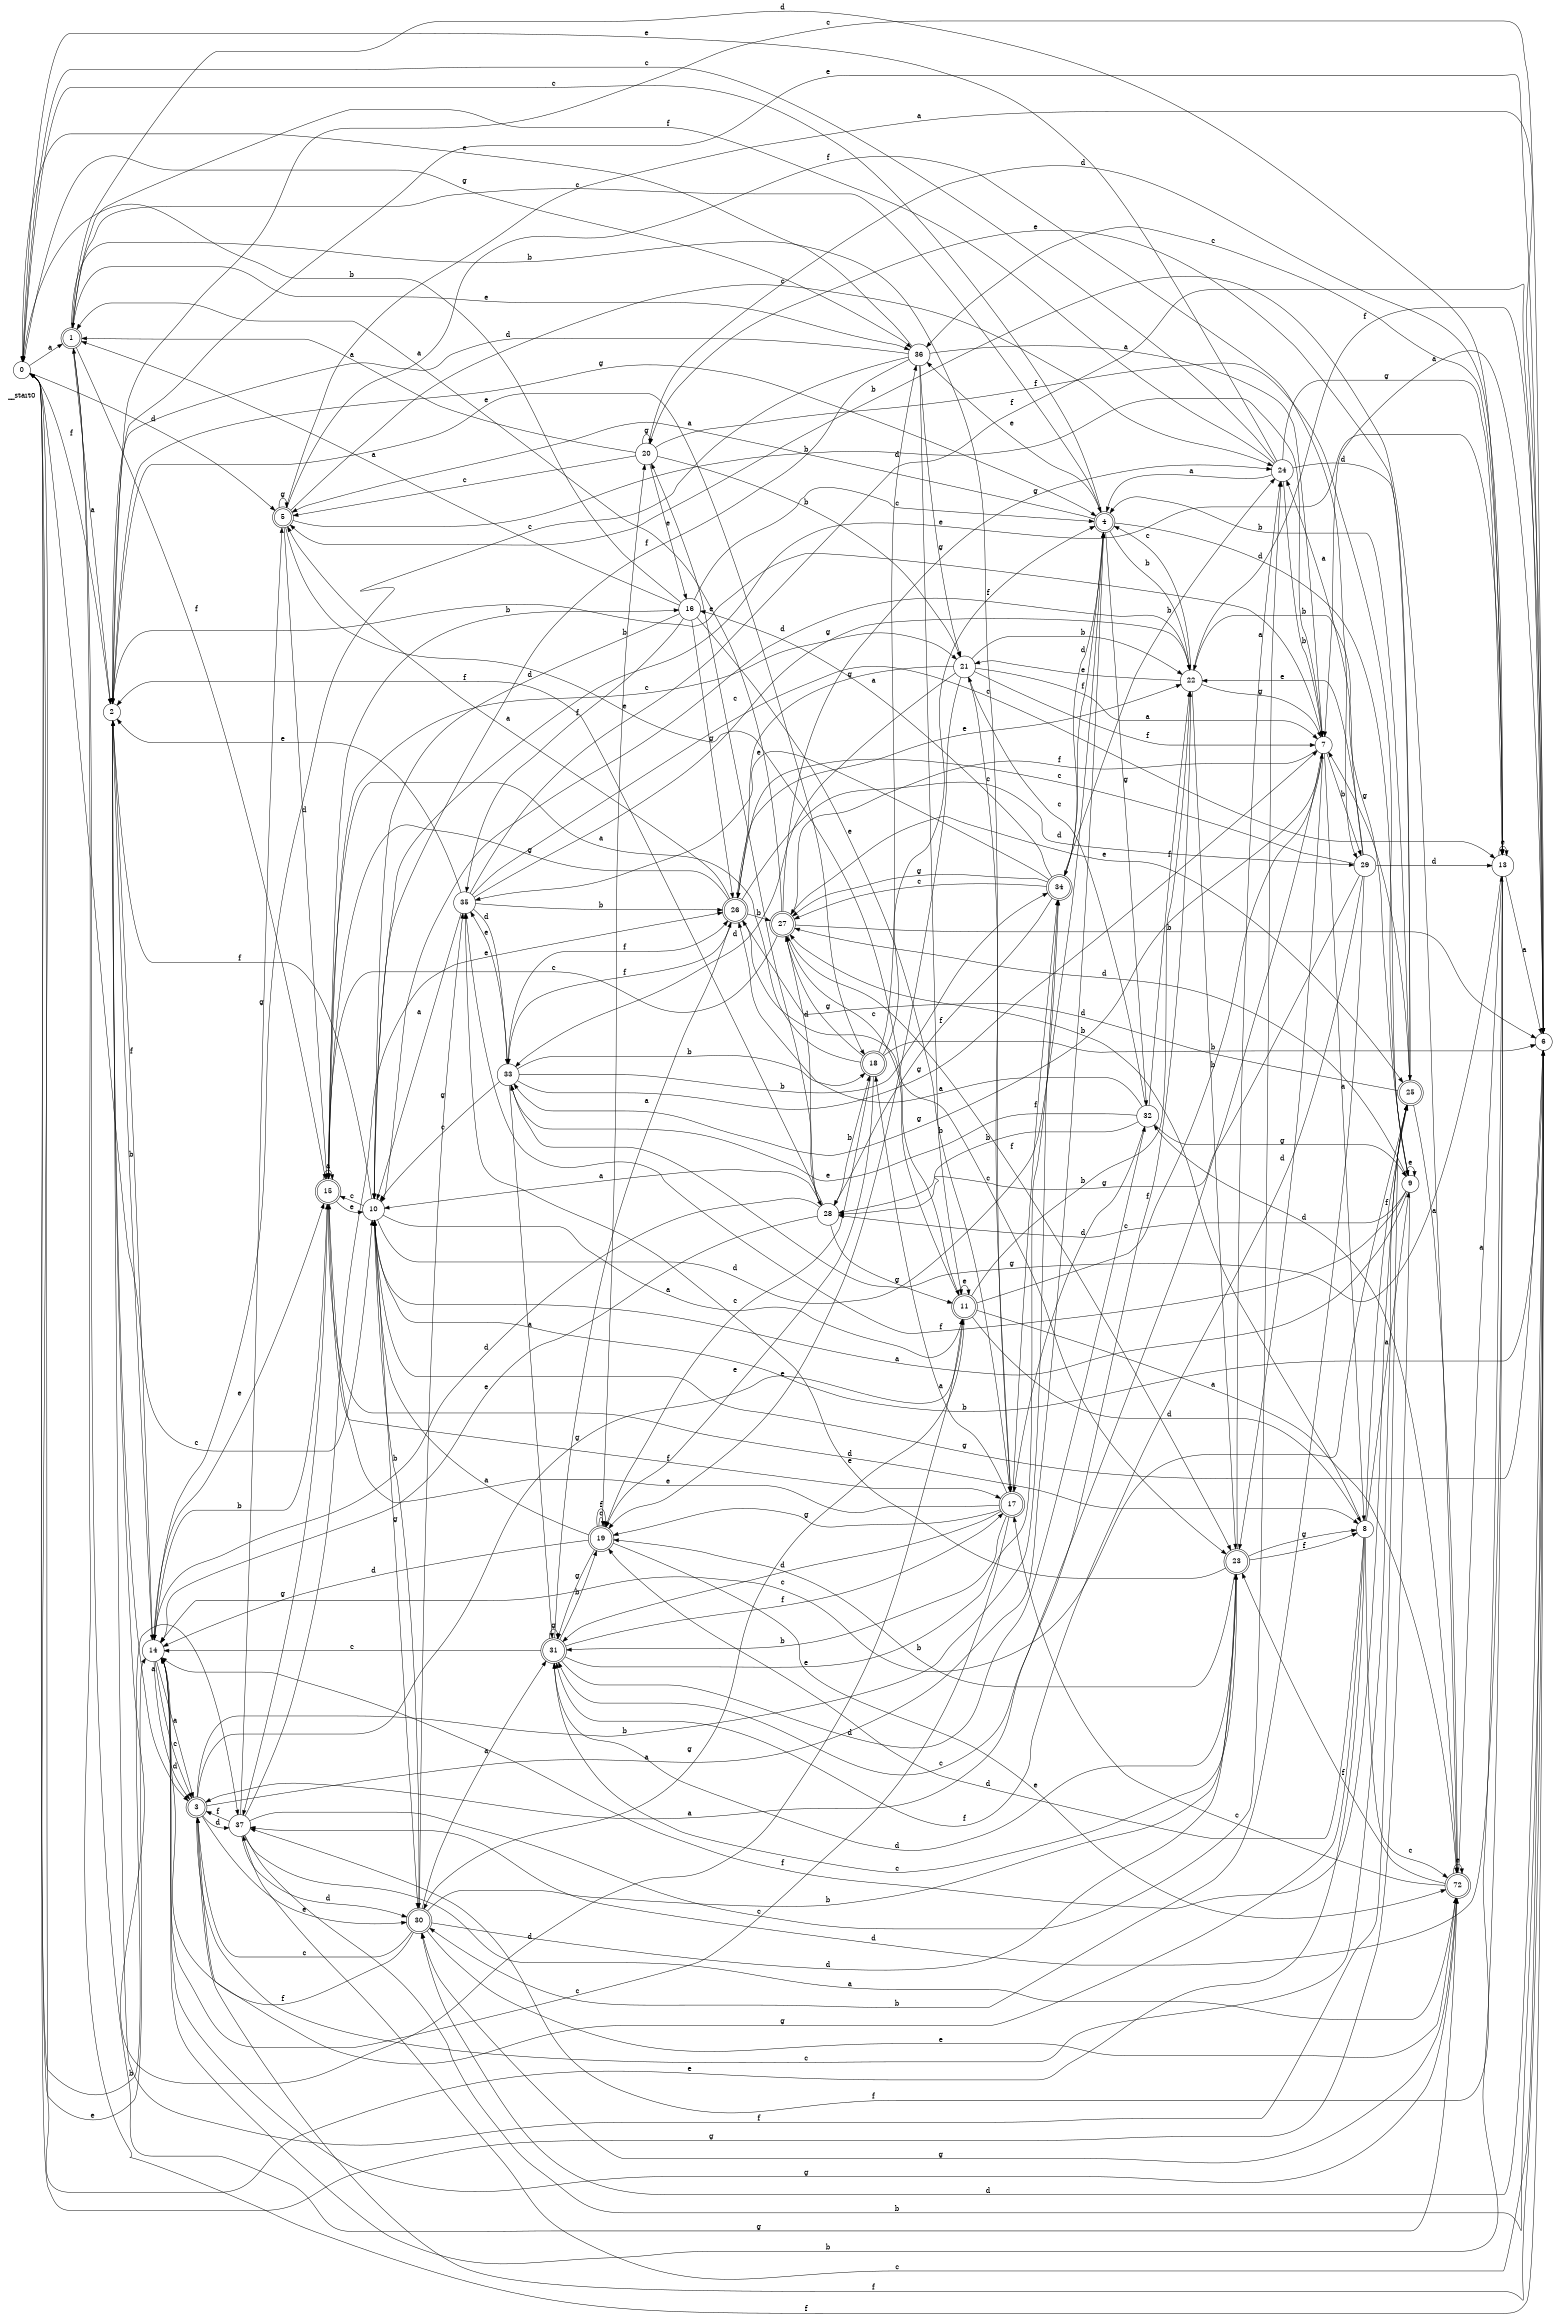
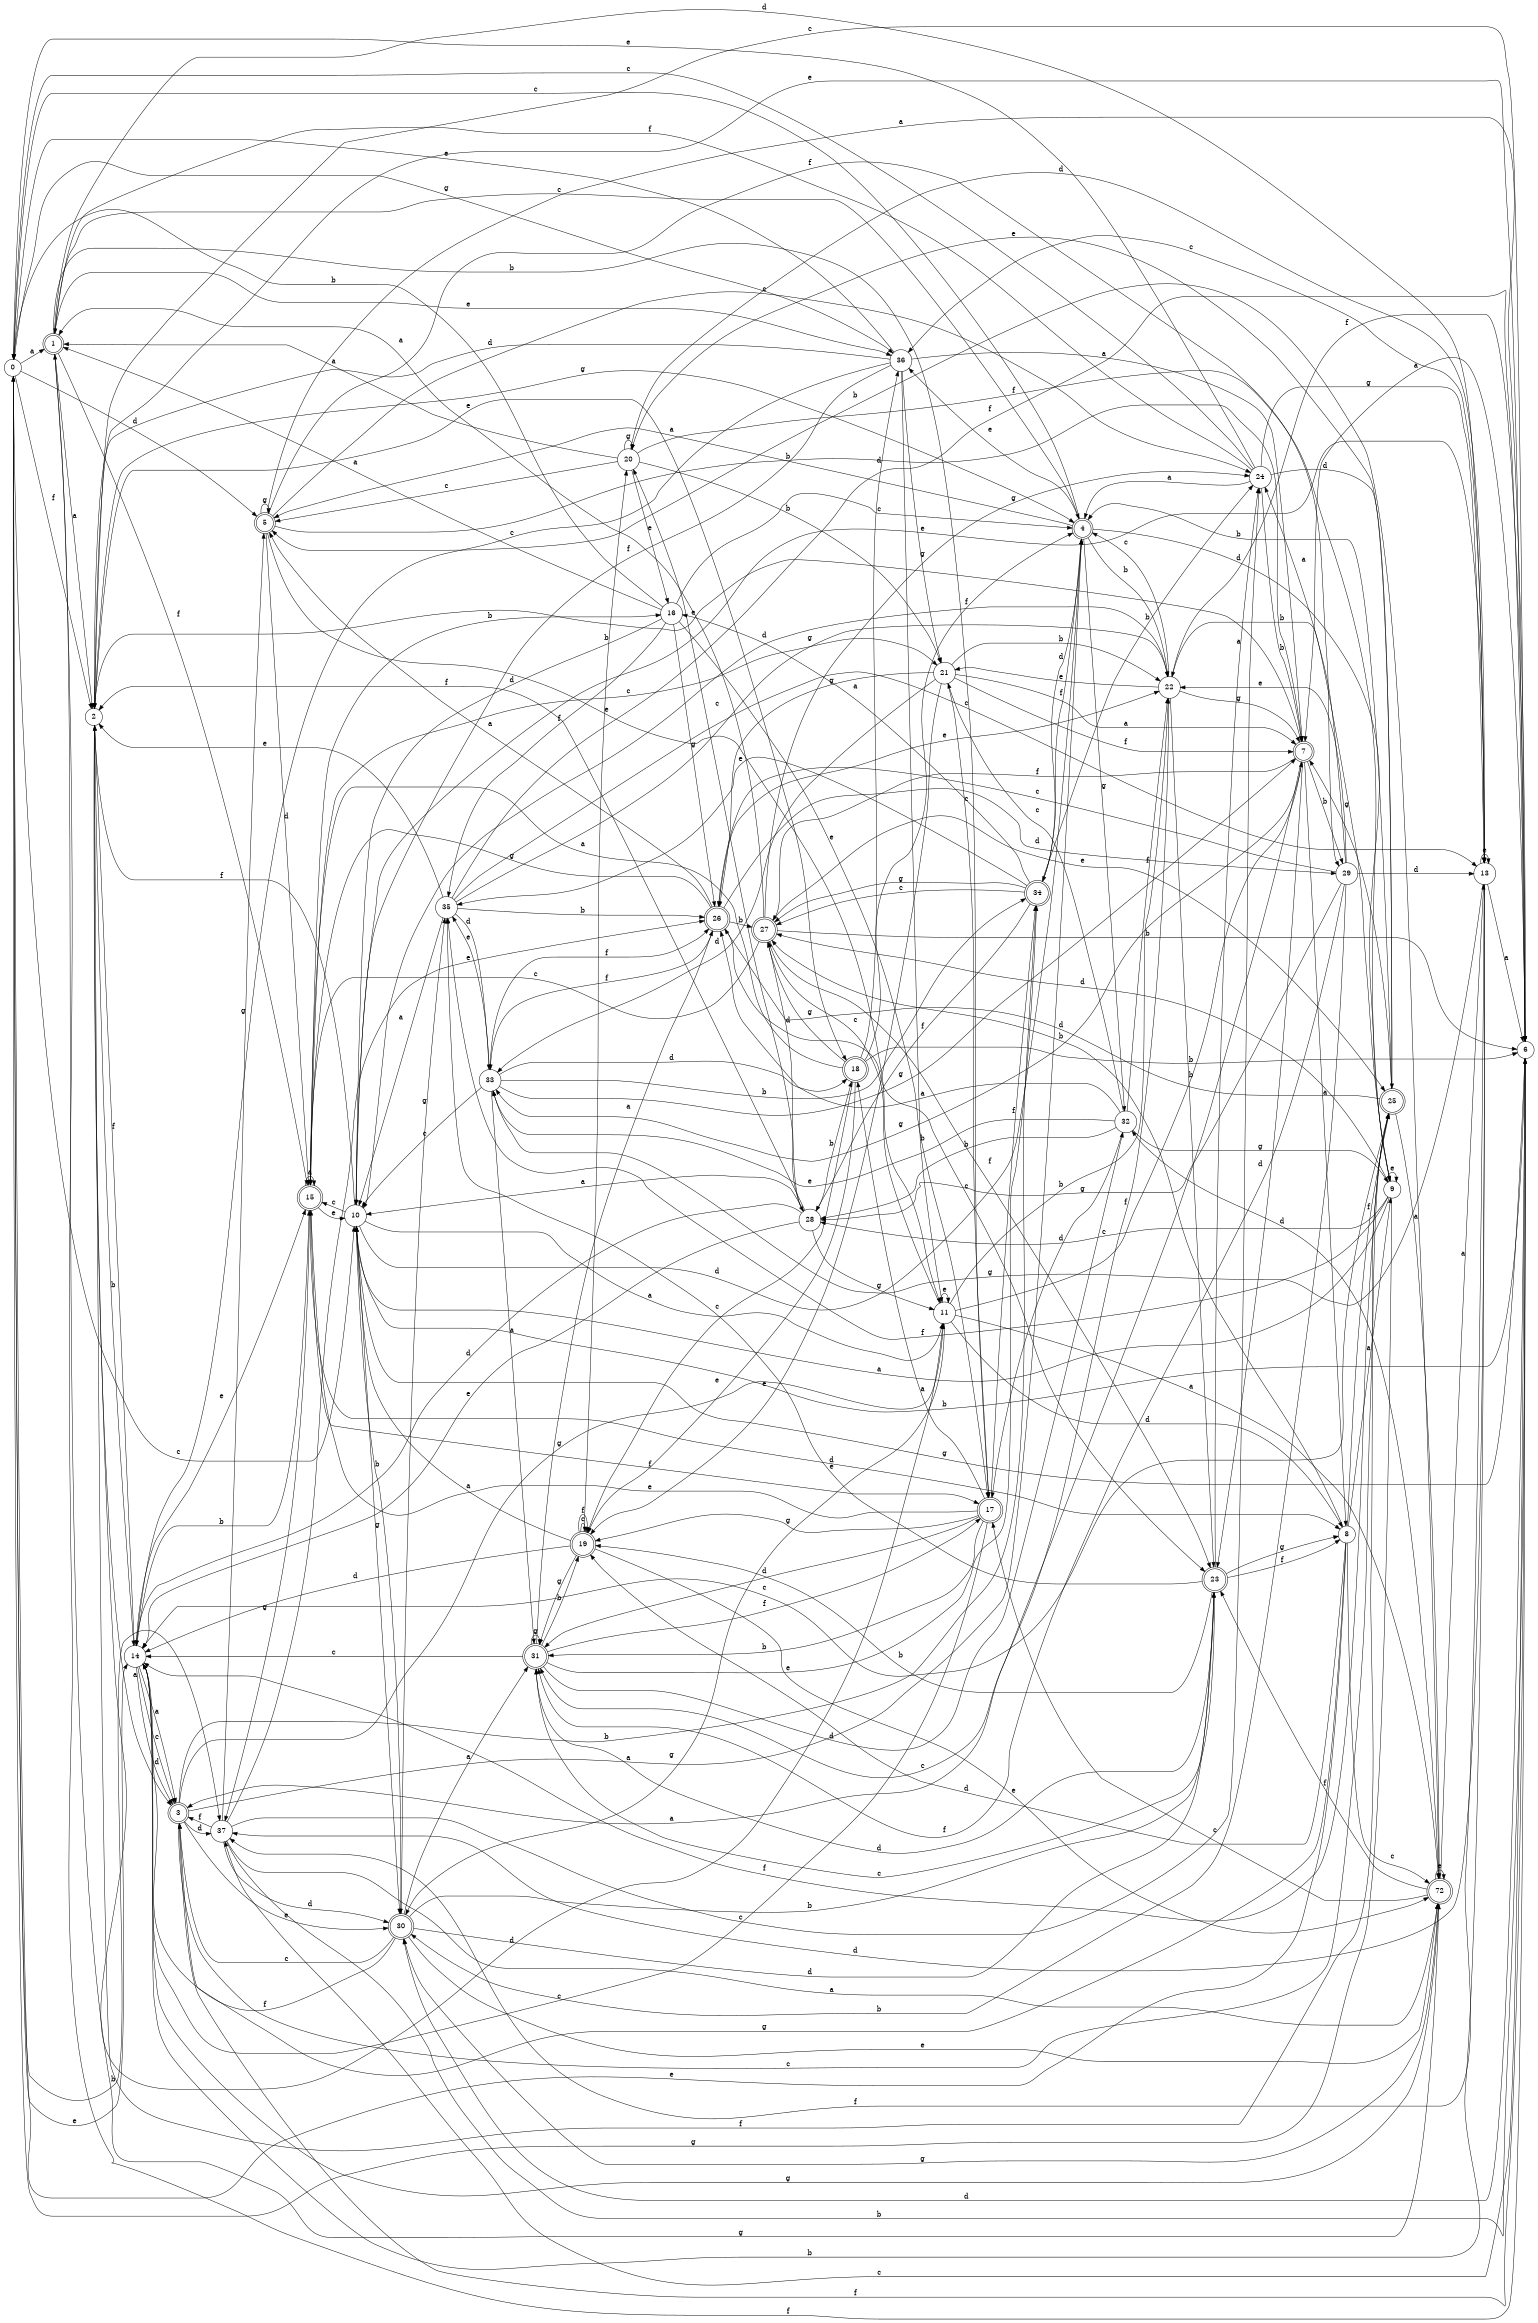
node "__start0": removed
node "7": shape circle -> doublecircle
edge "33" -> "18": label "b" -> "d"
node "11": shape doublecircle -> circle
